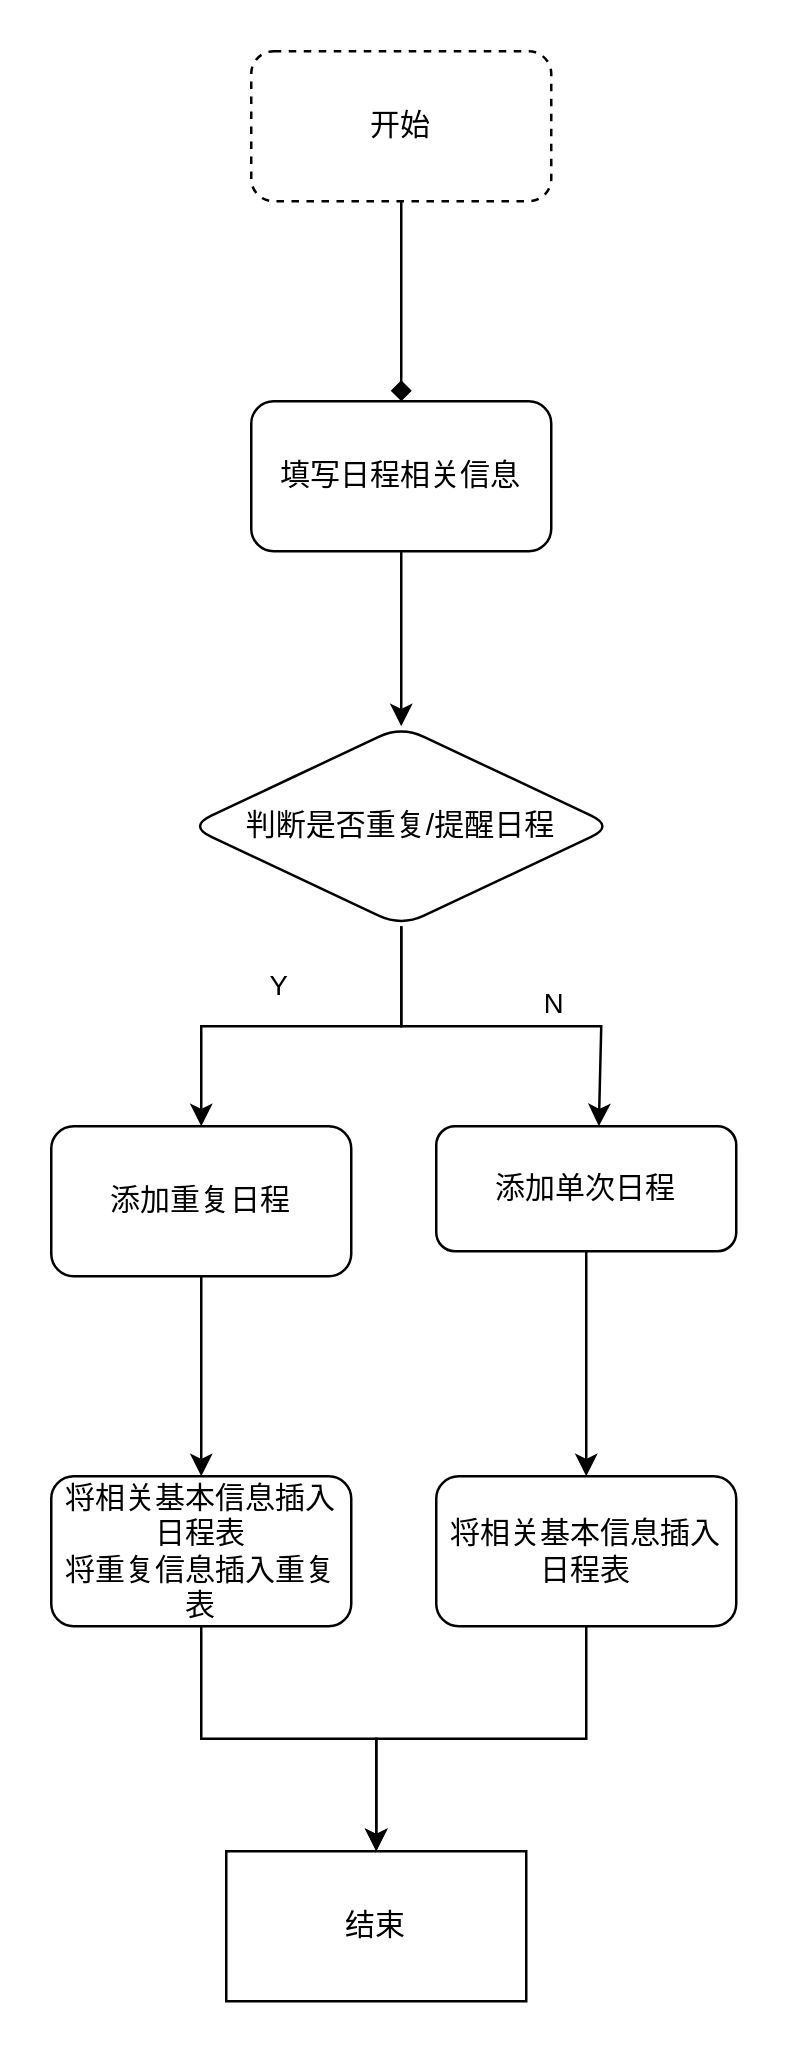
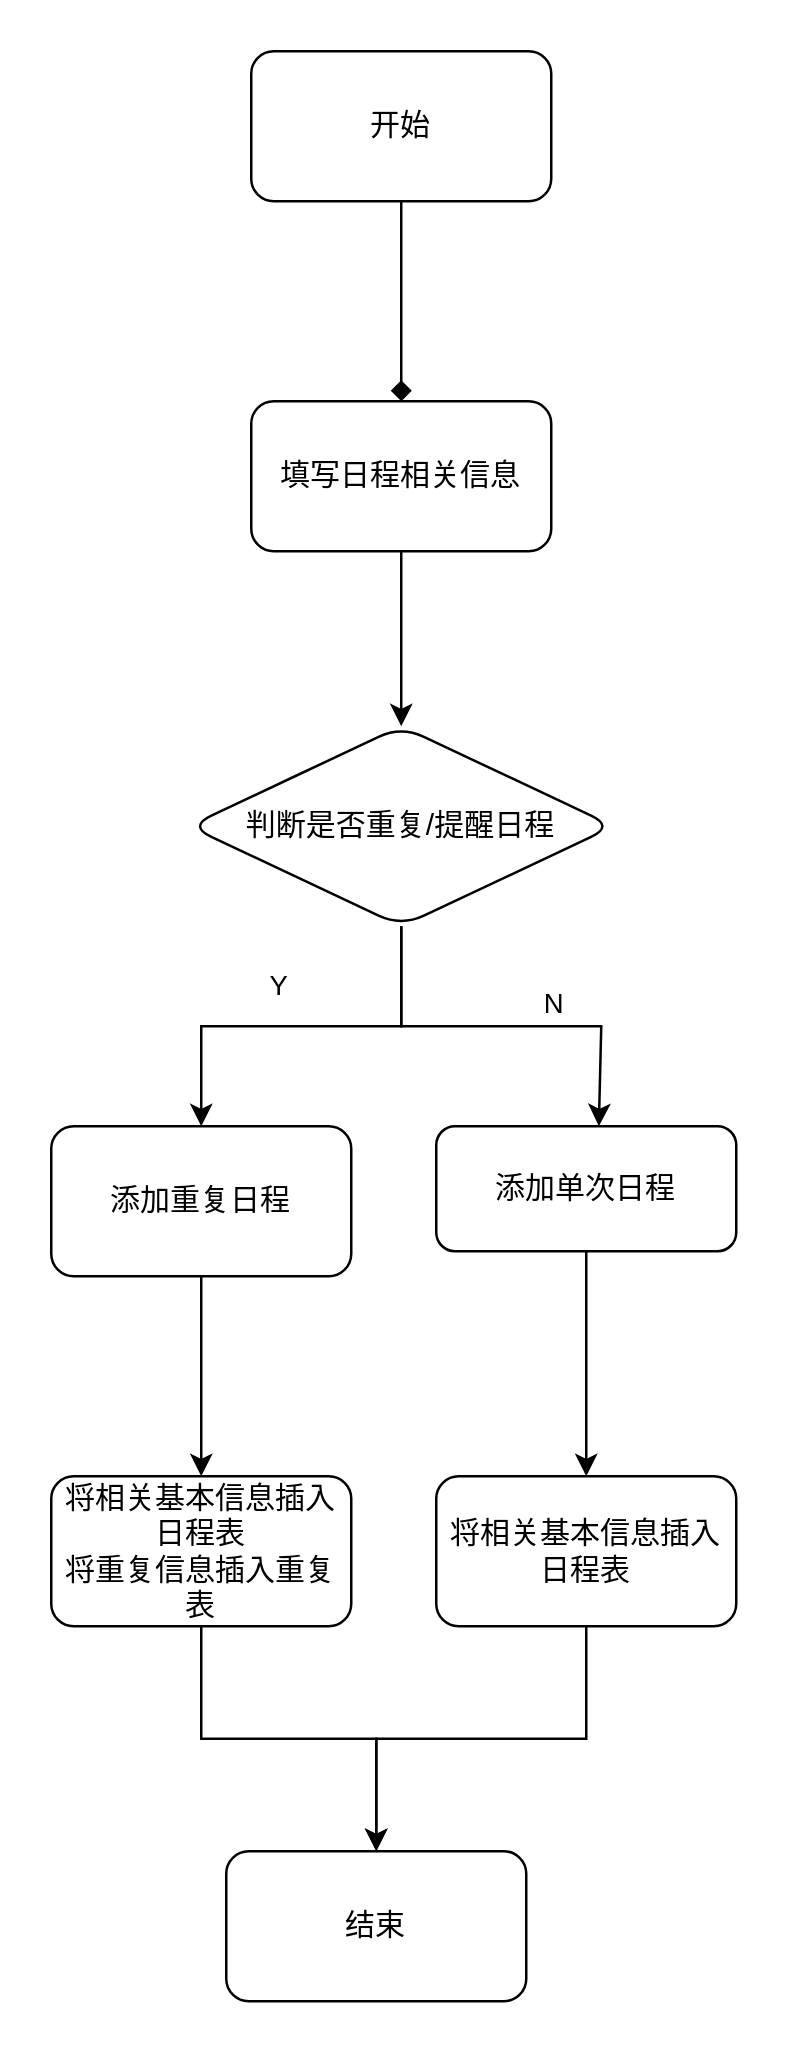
node "开始": style dashed -> solid
node "结束": shape rectangle -> rounded rectangle
